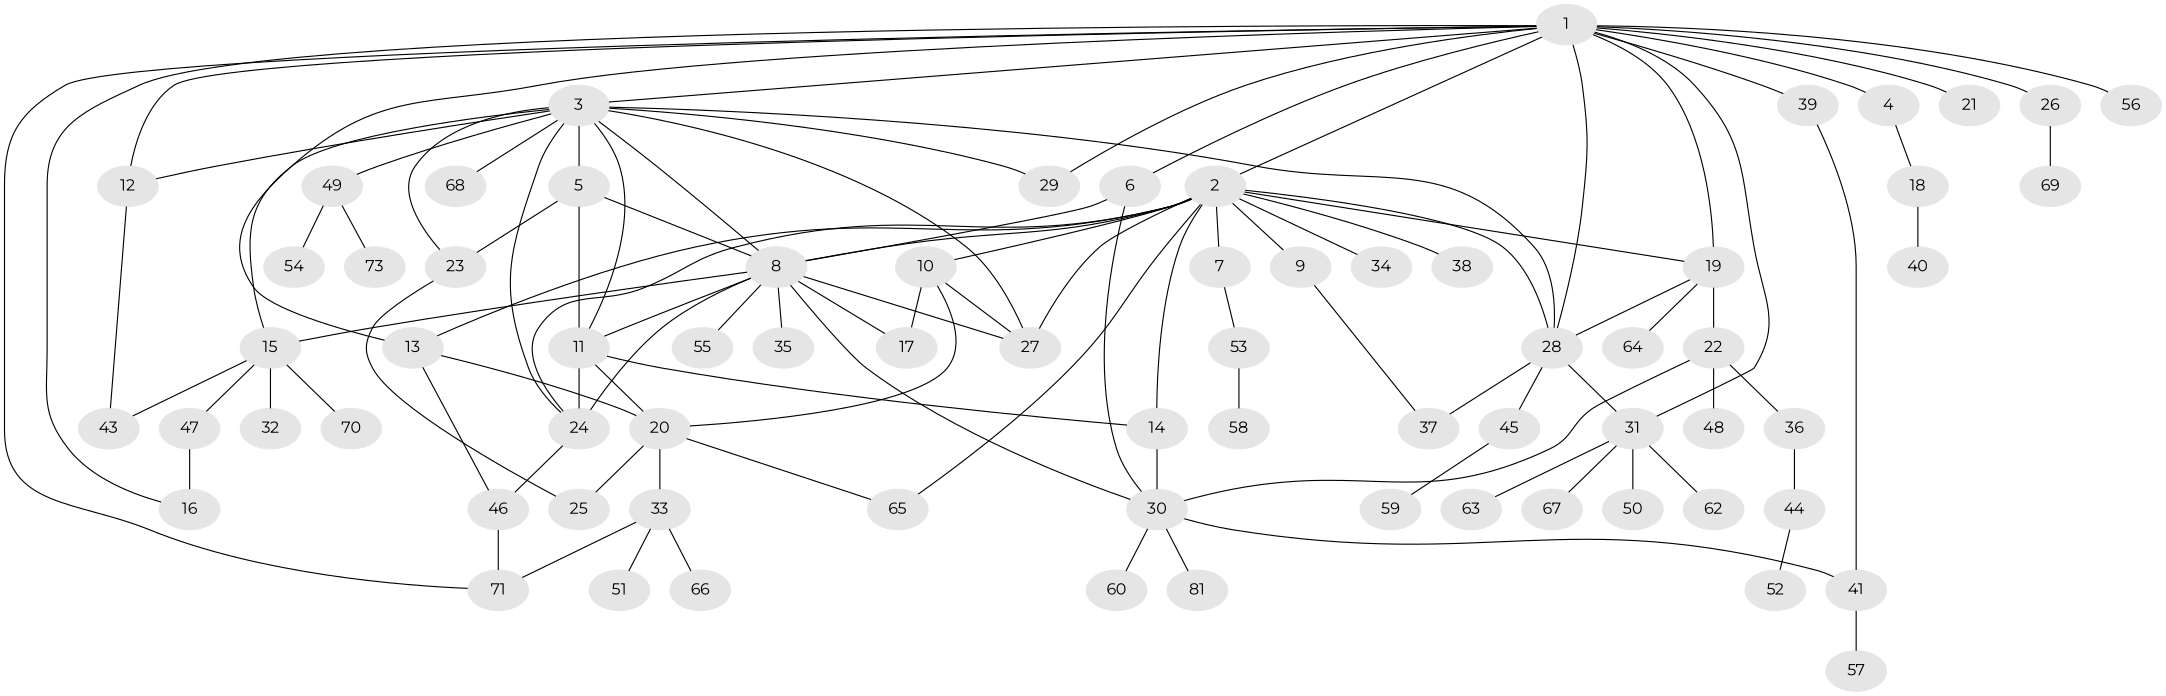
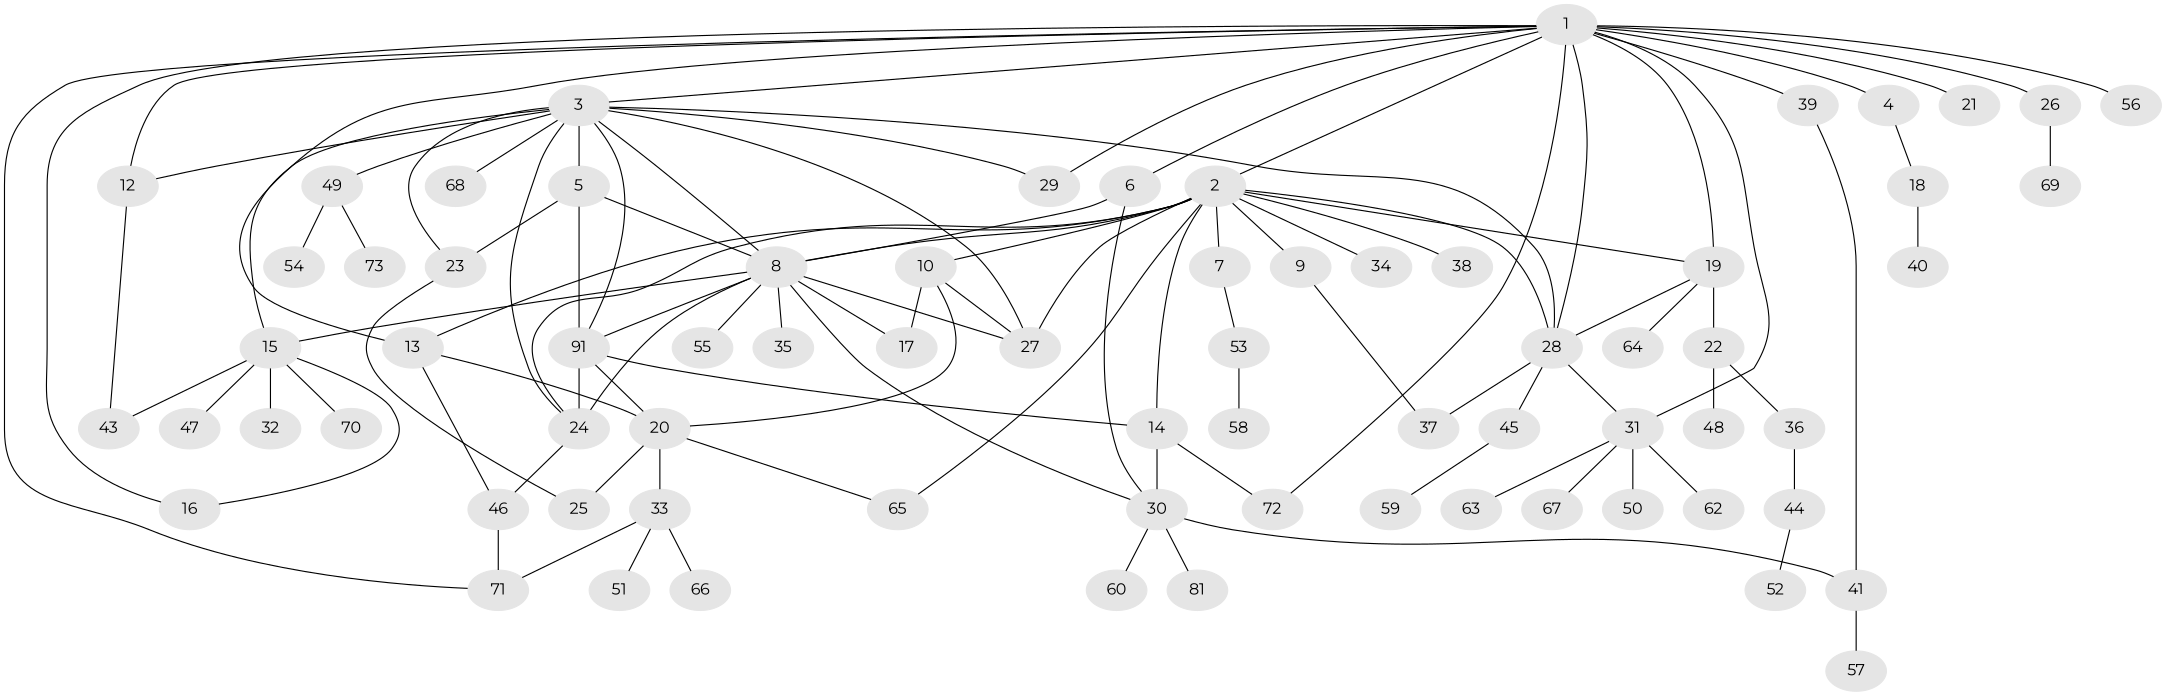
node "11": label "11" -> "91"
edge "47" -- "16": now "15" -- "16"
edge "22" -- "30": removed
node "72": added
